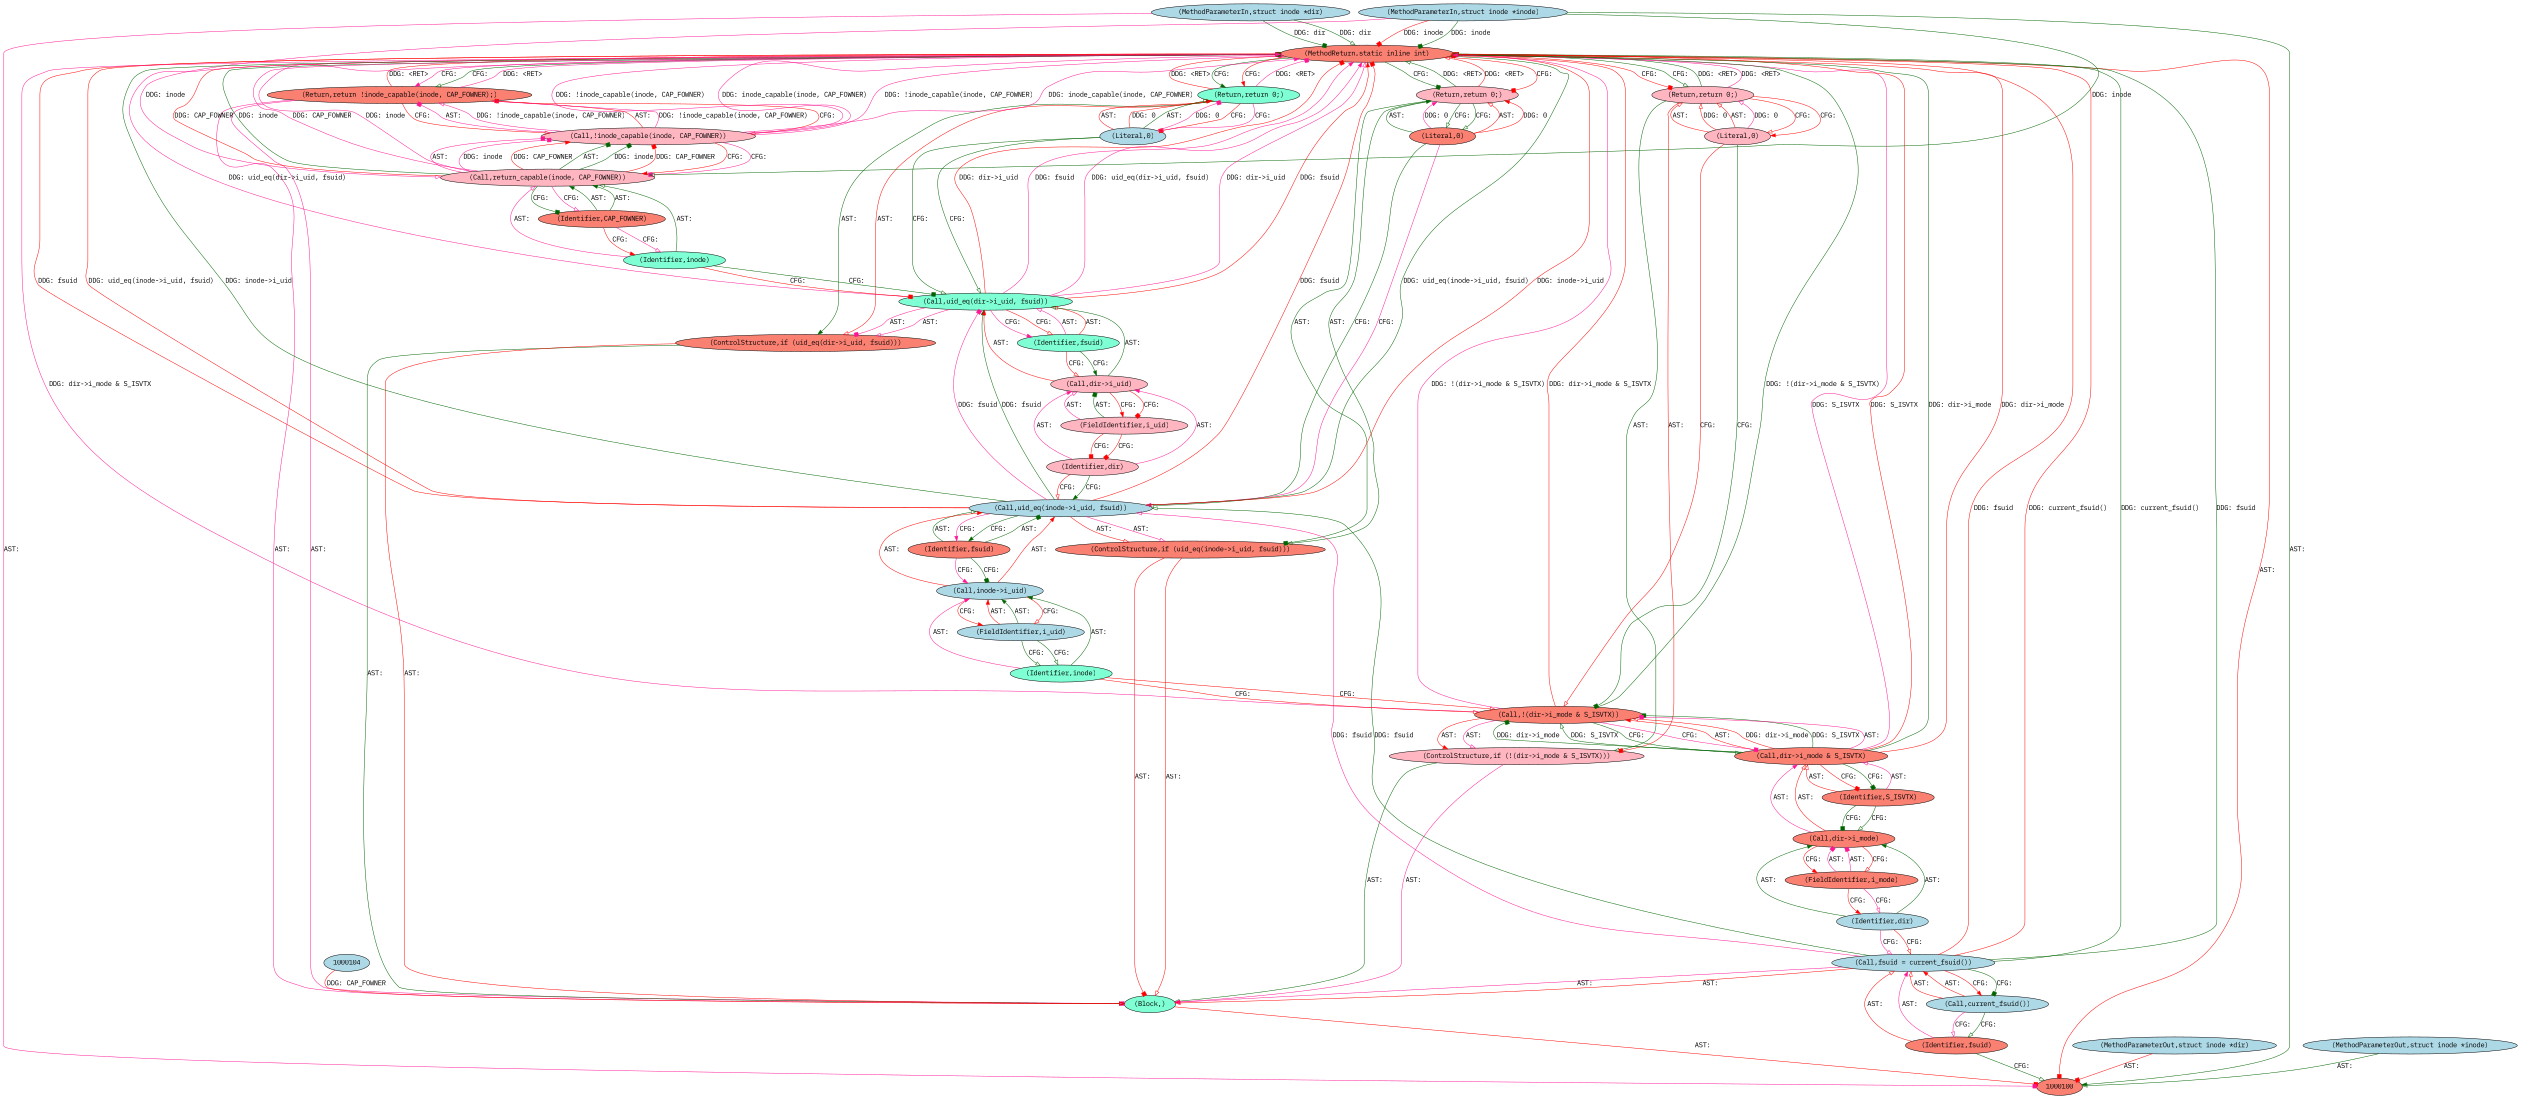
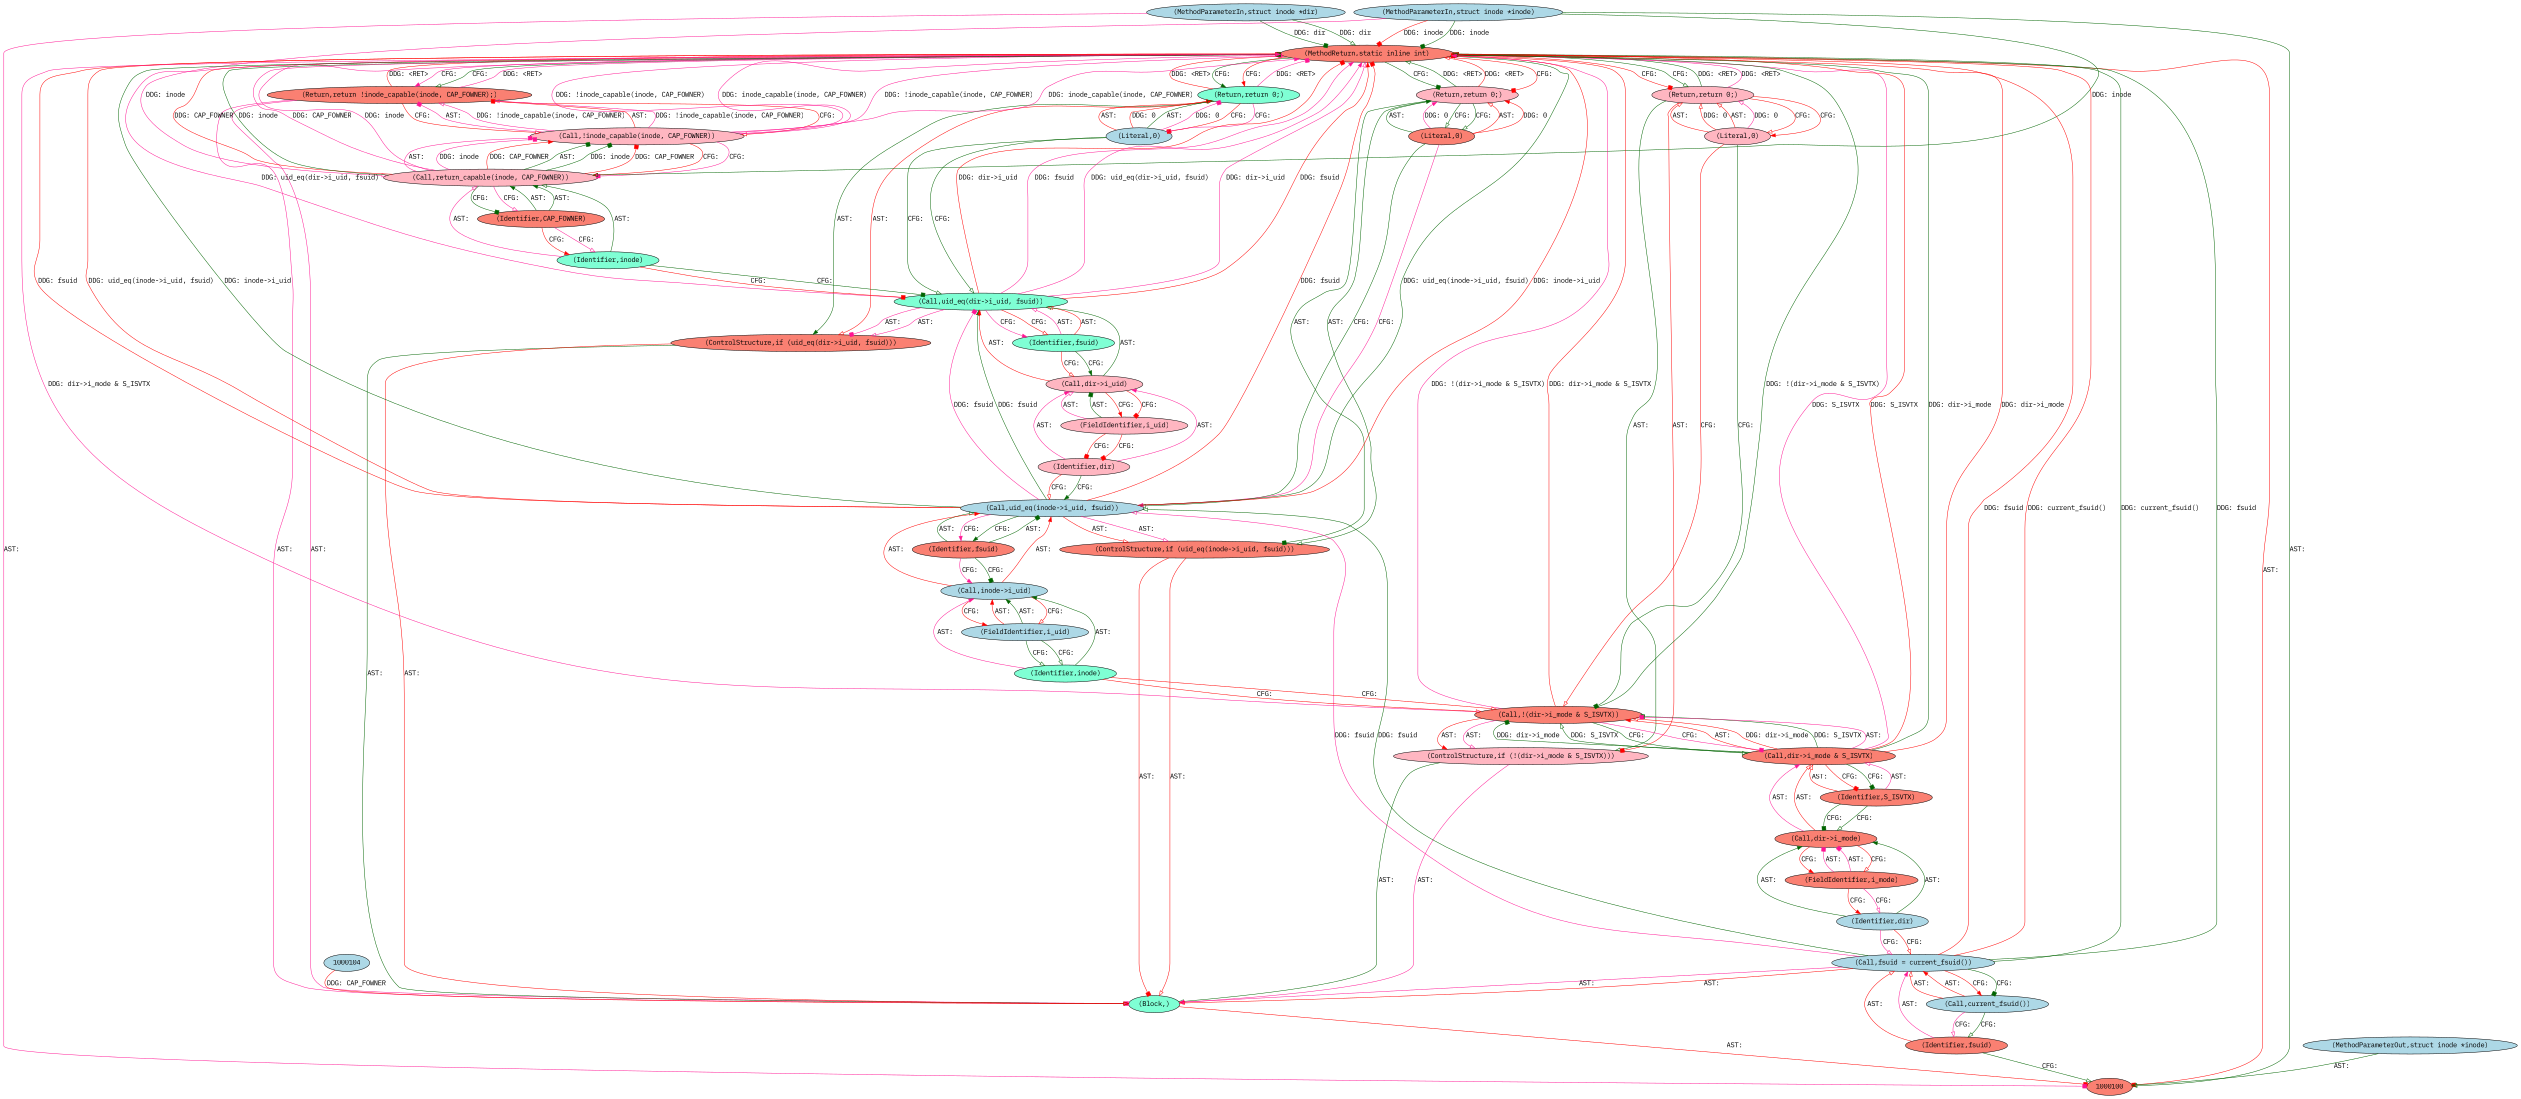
edge "(MethodParameterIn,struct inode *inode)" -> "1000100": arrowhead normal -> onormal
node "(MethodParameterOut,struct inode *dir)": removed
